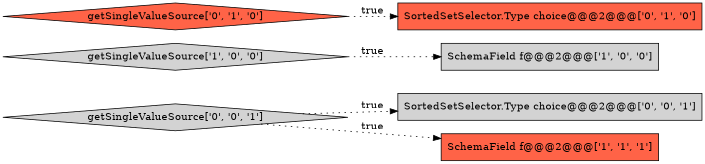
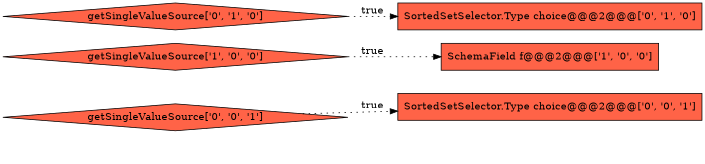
node "getSingleValueSource['1', '0', '0']": fillcolor lightgray -> tomato
node "SchemaField f@@@2@@@['1', '0', '0']": fillcolor lightgray -> tomato
node "SortedSetSelector.Type choice@@@2@@@['0', '0', '1']": fillcolor lightgray -> tomato
node "getSingleValueSource['0', '0', '1']": fillcolor lightgray -> tomato
node "SchemaField f@@@2@@@['1', '1', '1']": removed
